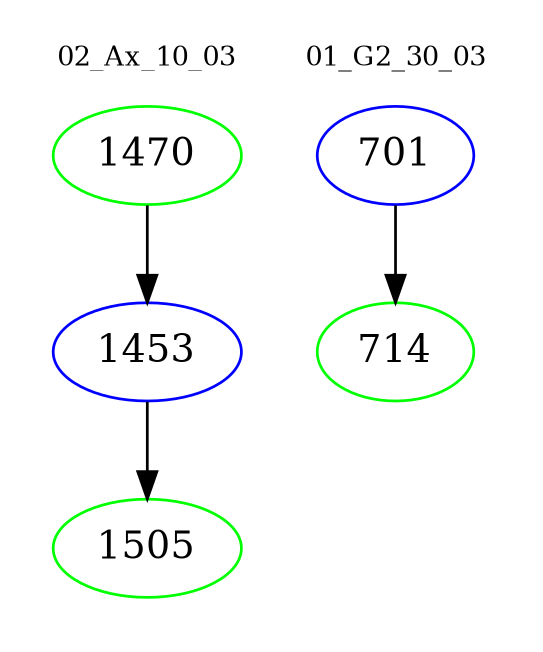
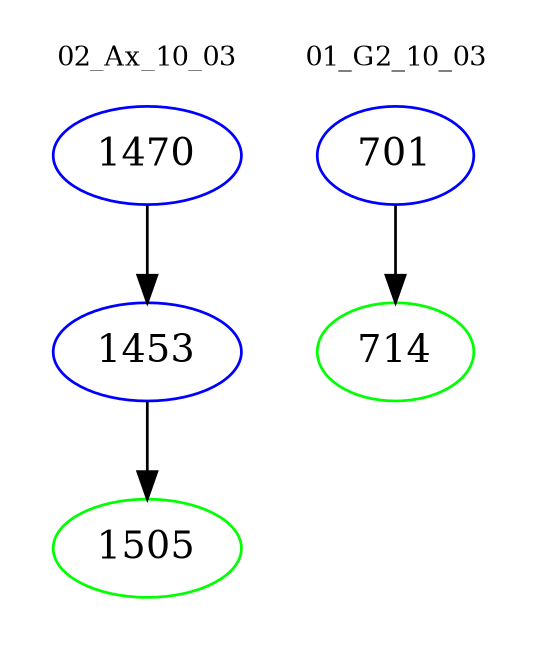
cluster "01_G2_30_03": label "01_G2_30_03" -> "01_G2_10_03"
node "1470": color green -> blue
